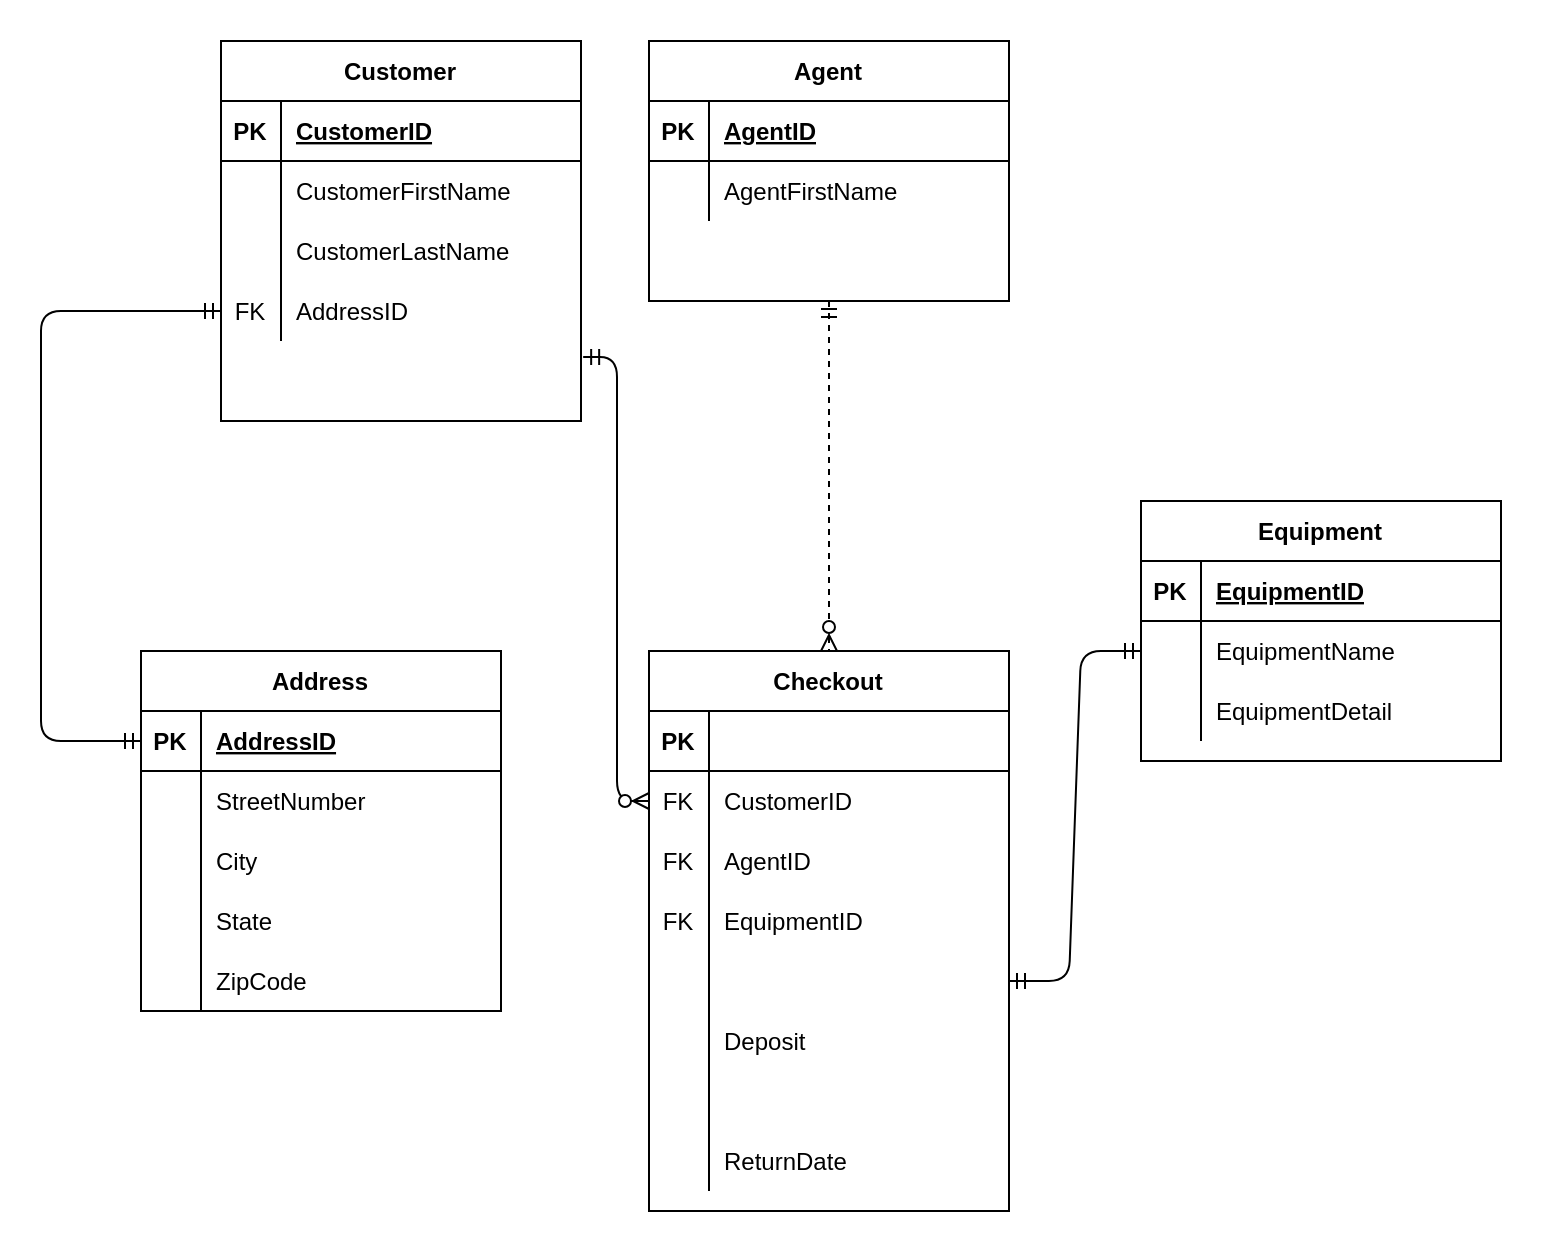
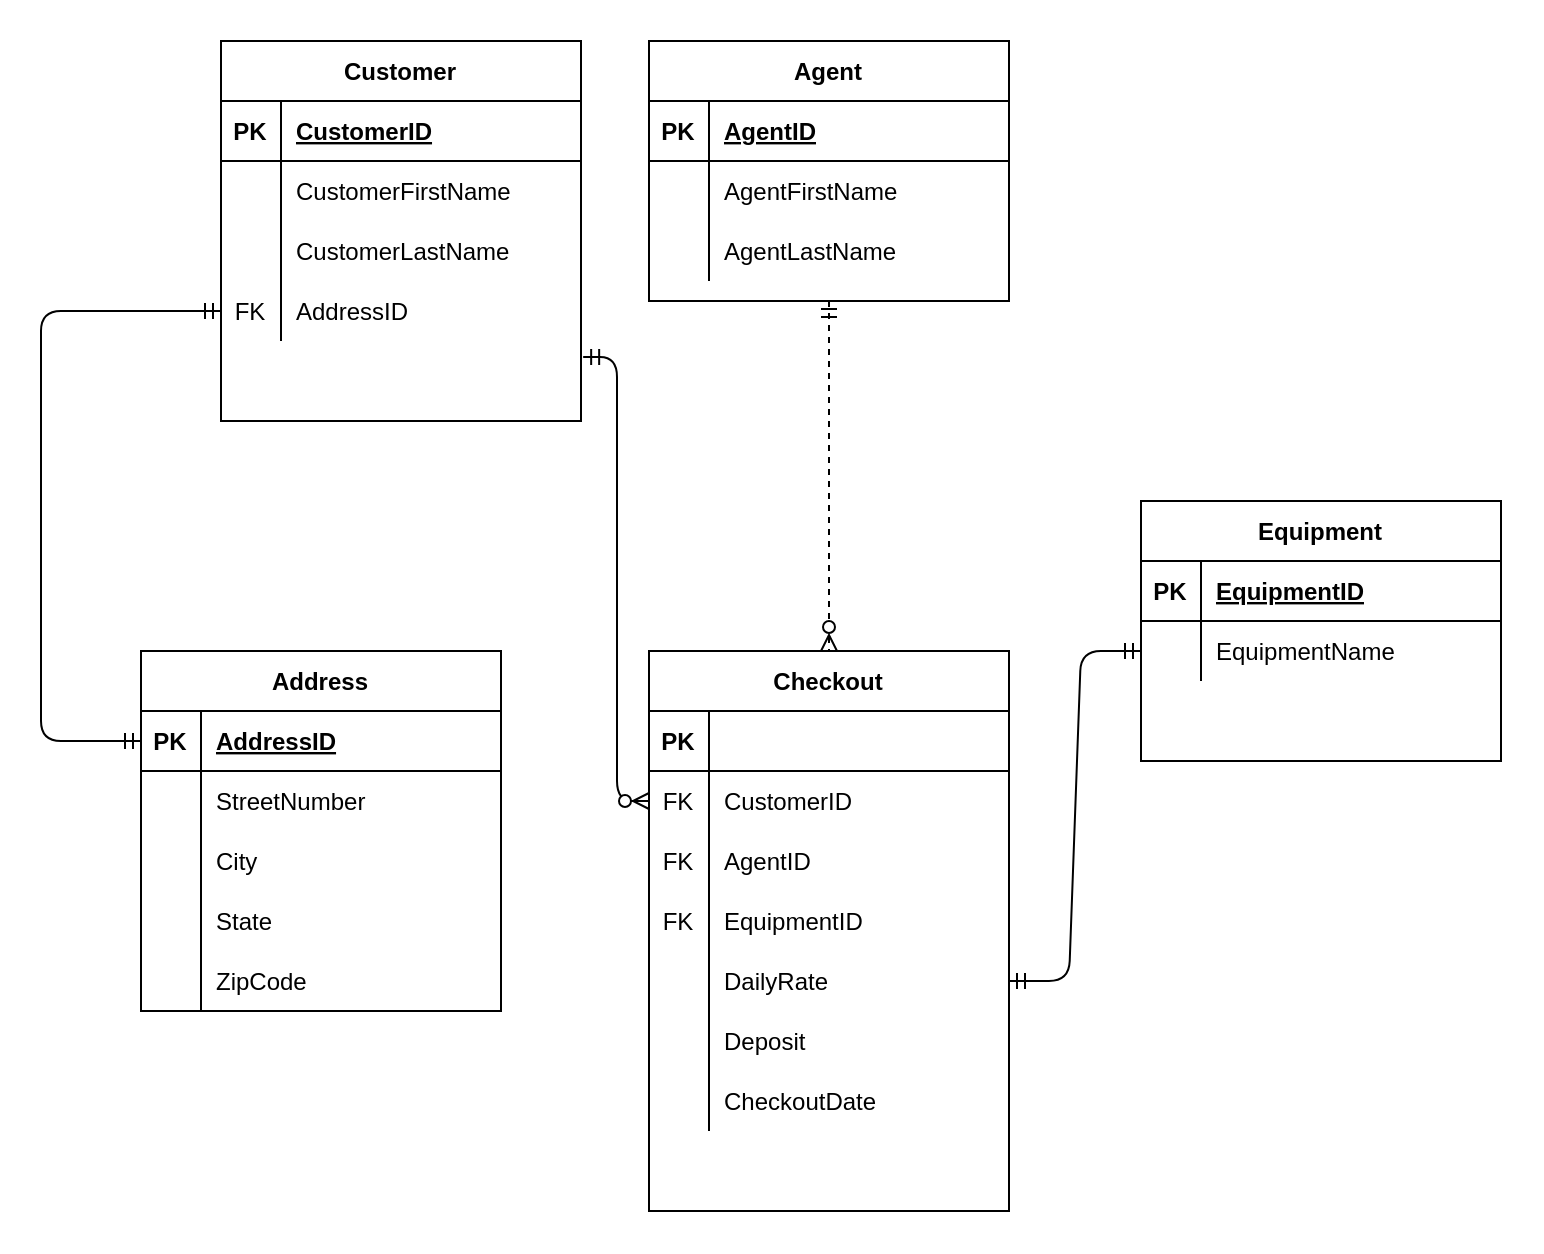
node "AgentLastName": added
node "EquipmentDetail": removed
node "DailyRate": added
node "CheckoutDate": added
node "ReturnDate": removed
